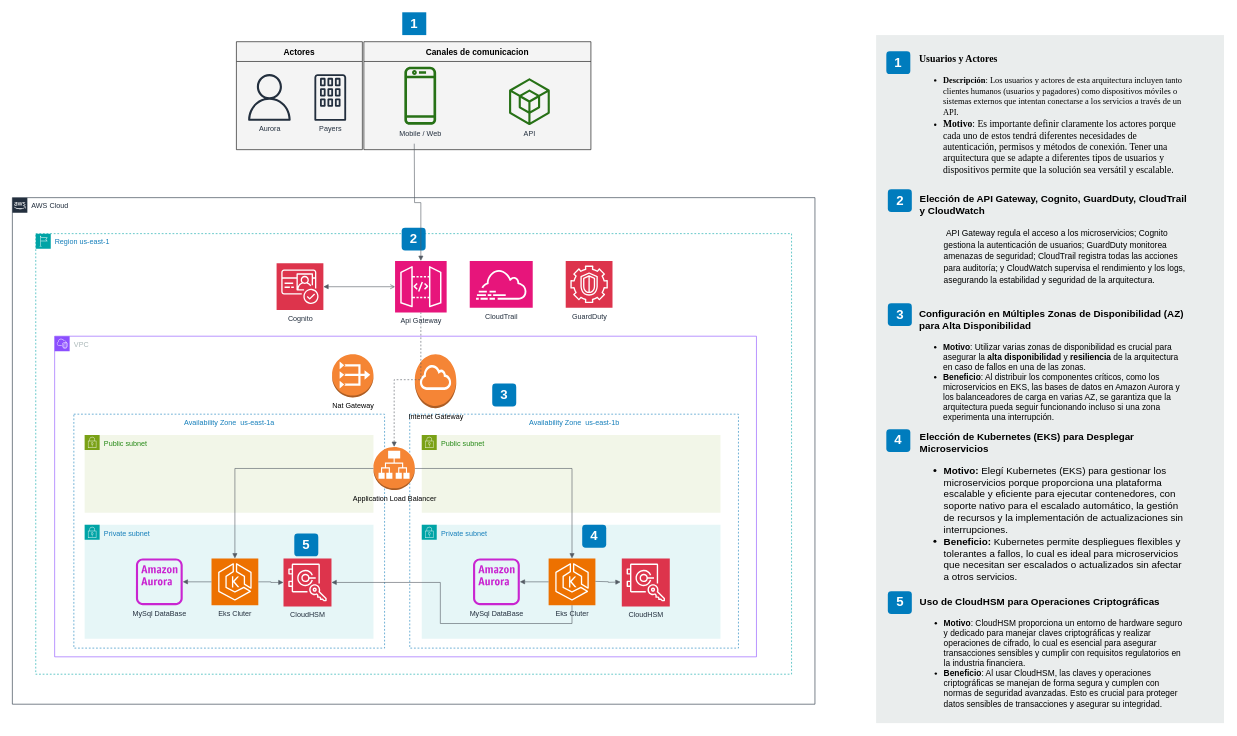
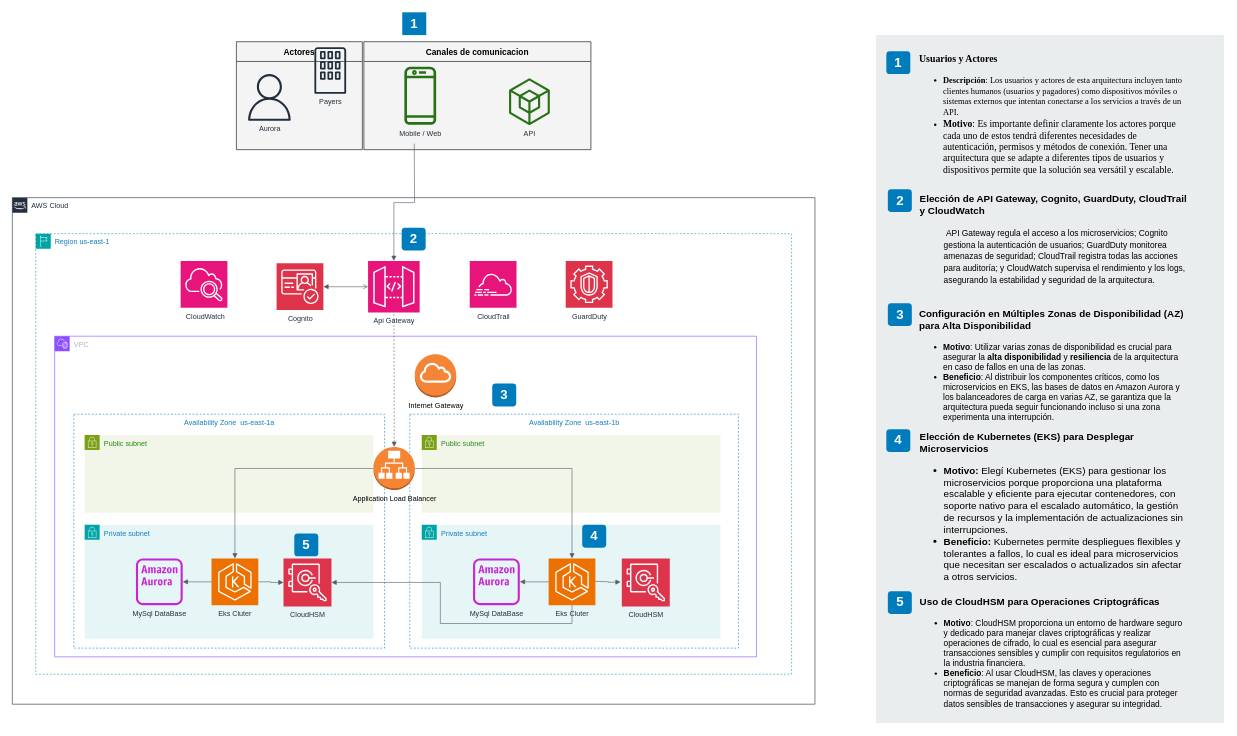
node "Payers": moved (330, 98) -> (330, 71)
node "CloudWatch": added
node "CloudTrail": size 63x47 -> 47x47
node "Api Gateway": moved (421, 287) -> (394, 287)
node "Nat Gateway": removed
node "Internet Gateway": size 41x54 -> 41x43
